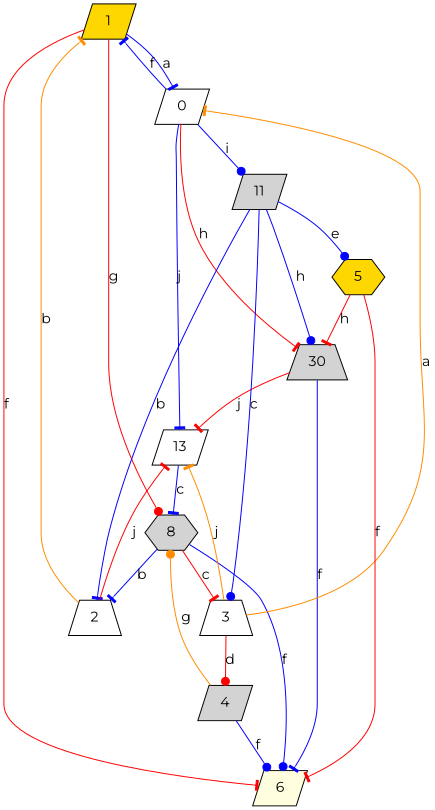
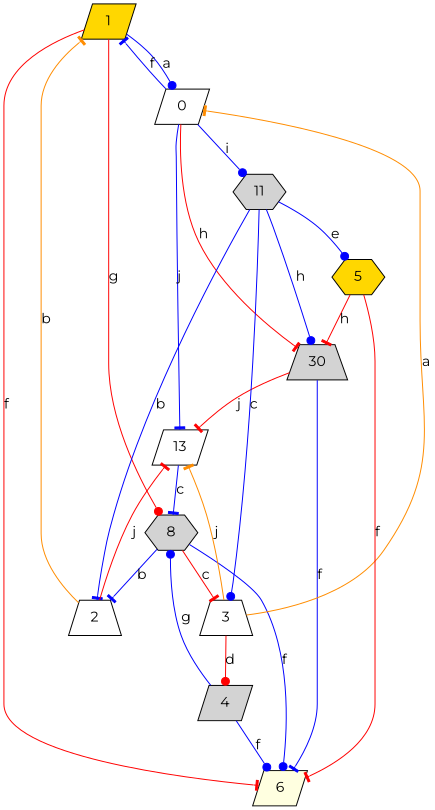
edge "1" -> "0": arrowhead tee -> dot
node "11": shape parallelogram -> hexagon
edge "4" -> "8": color darkorange -> blue
